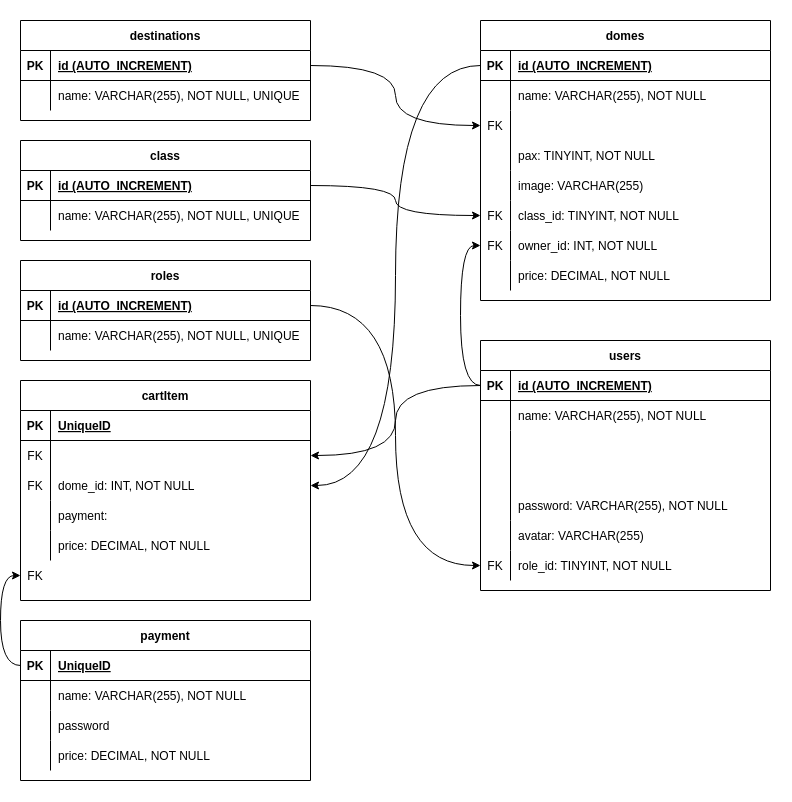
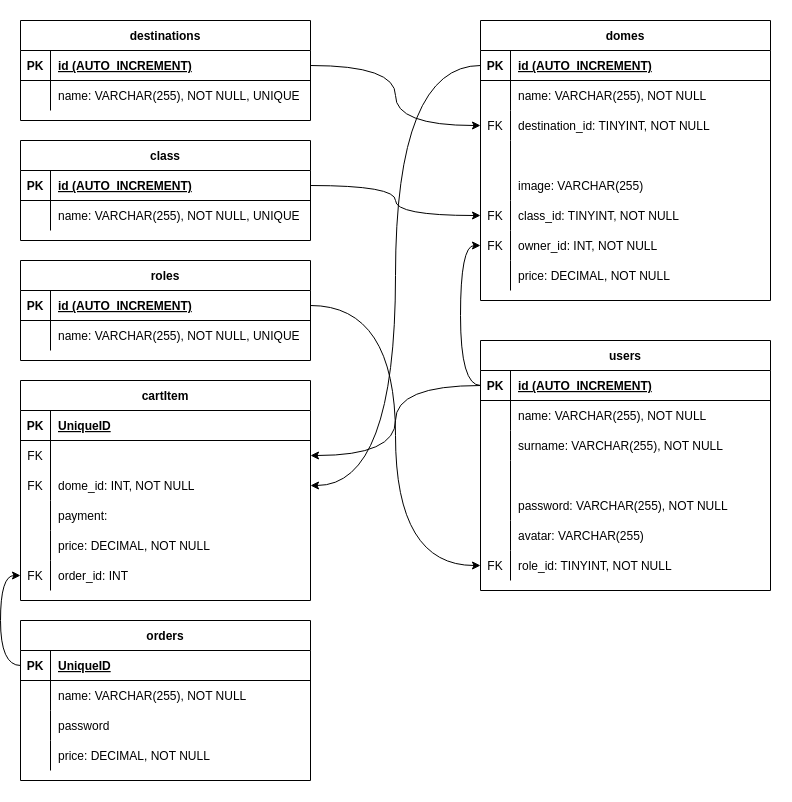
node "destination_id: TINYINT, NOT NULL": added
node "pax: TINYINT, NOT NULL": removed
node "surname: VARCHAR(255), NOT NULL": added
node "order_id: INT": added
node "payment": label "payment" -> "orders"
